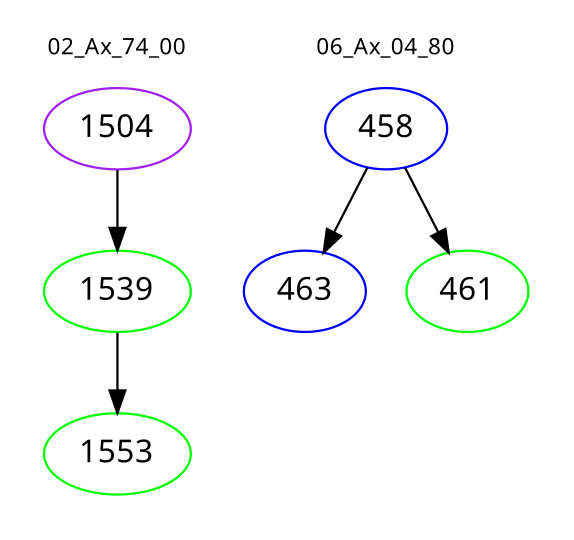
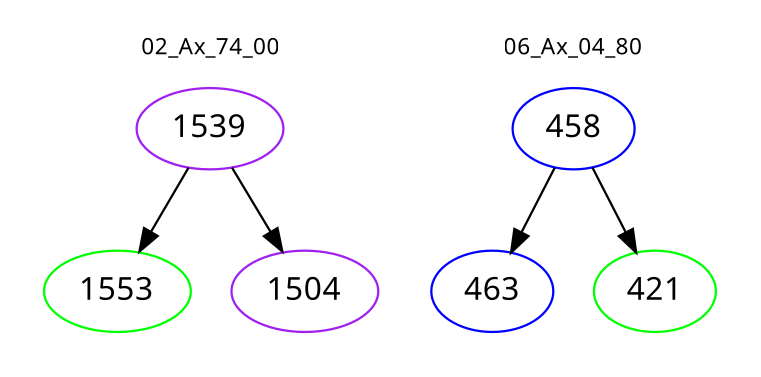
edge "1504" -> "1539": reversed
node "1539": color green -> purple
node "461": label "461" -> "421"
